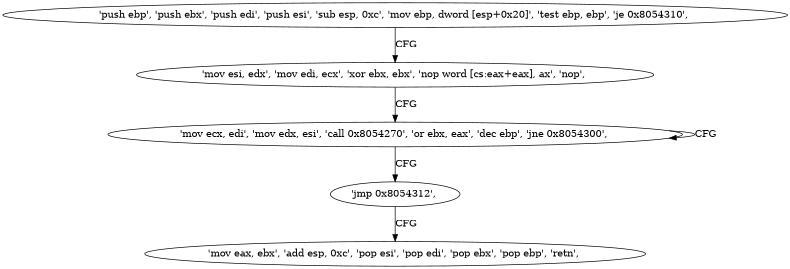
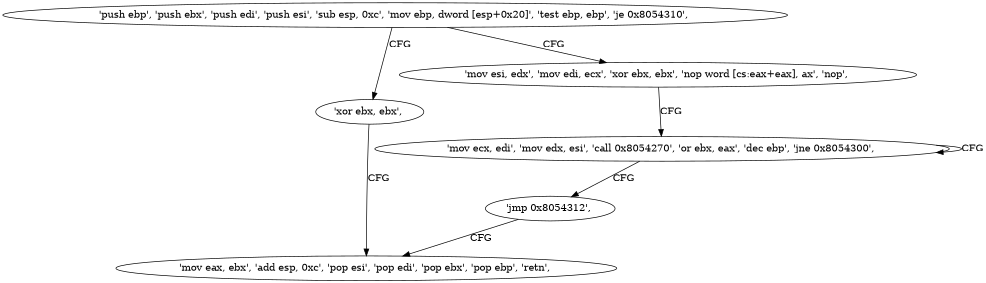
node "'xor ebx, ebx',": added
